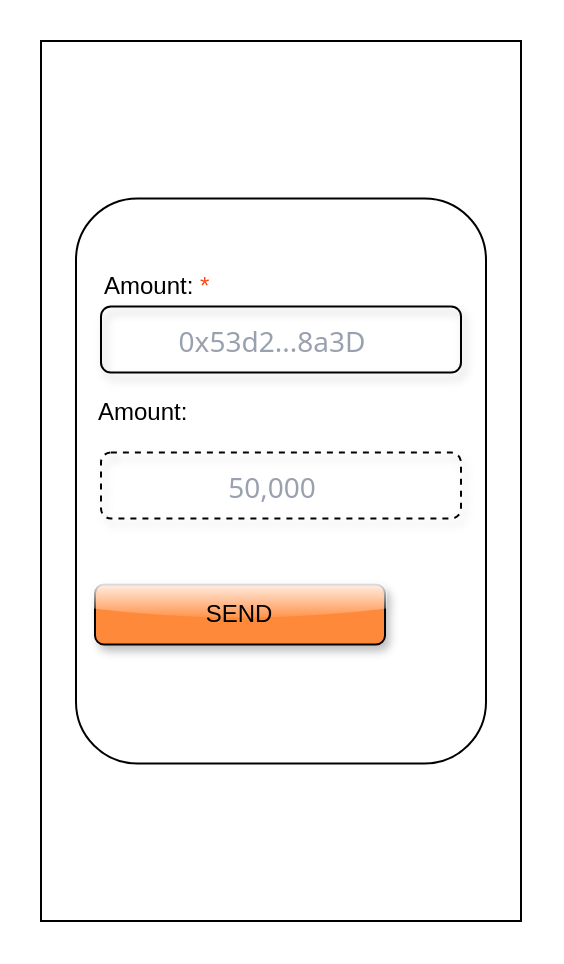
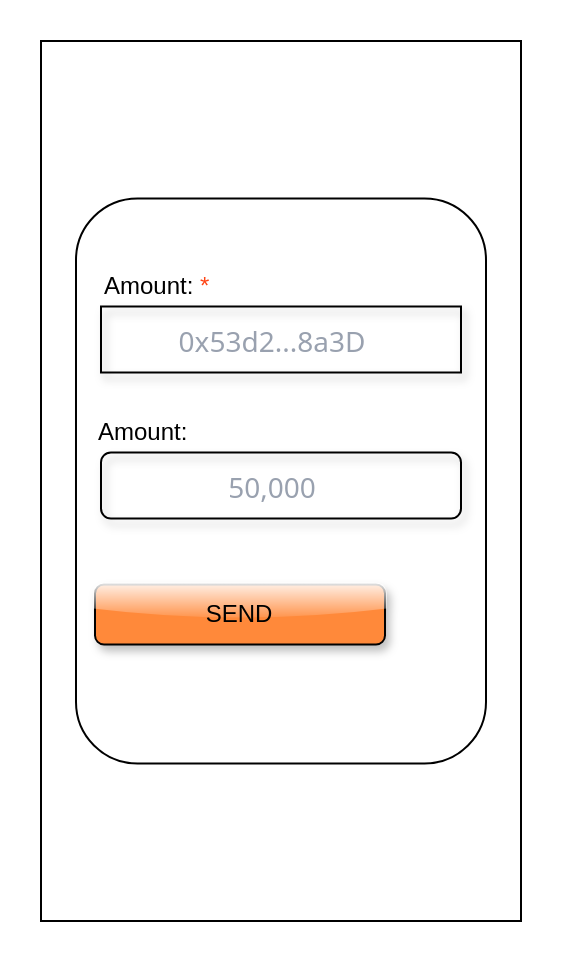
node "0x53d2...8a3D": shape rounded rectangle -> rectangle
node "Amount:": moved (264, 413) -> (264, 433)
node "50,000": style dashed -> solid
